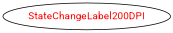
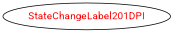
node "StateChangeLabel200DPI": label "StateChangeLabel200DPI" -> "StateChangeLabel201DPI"
